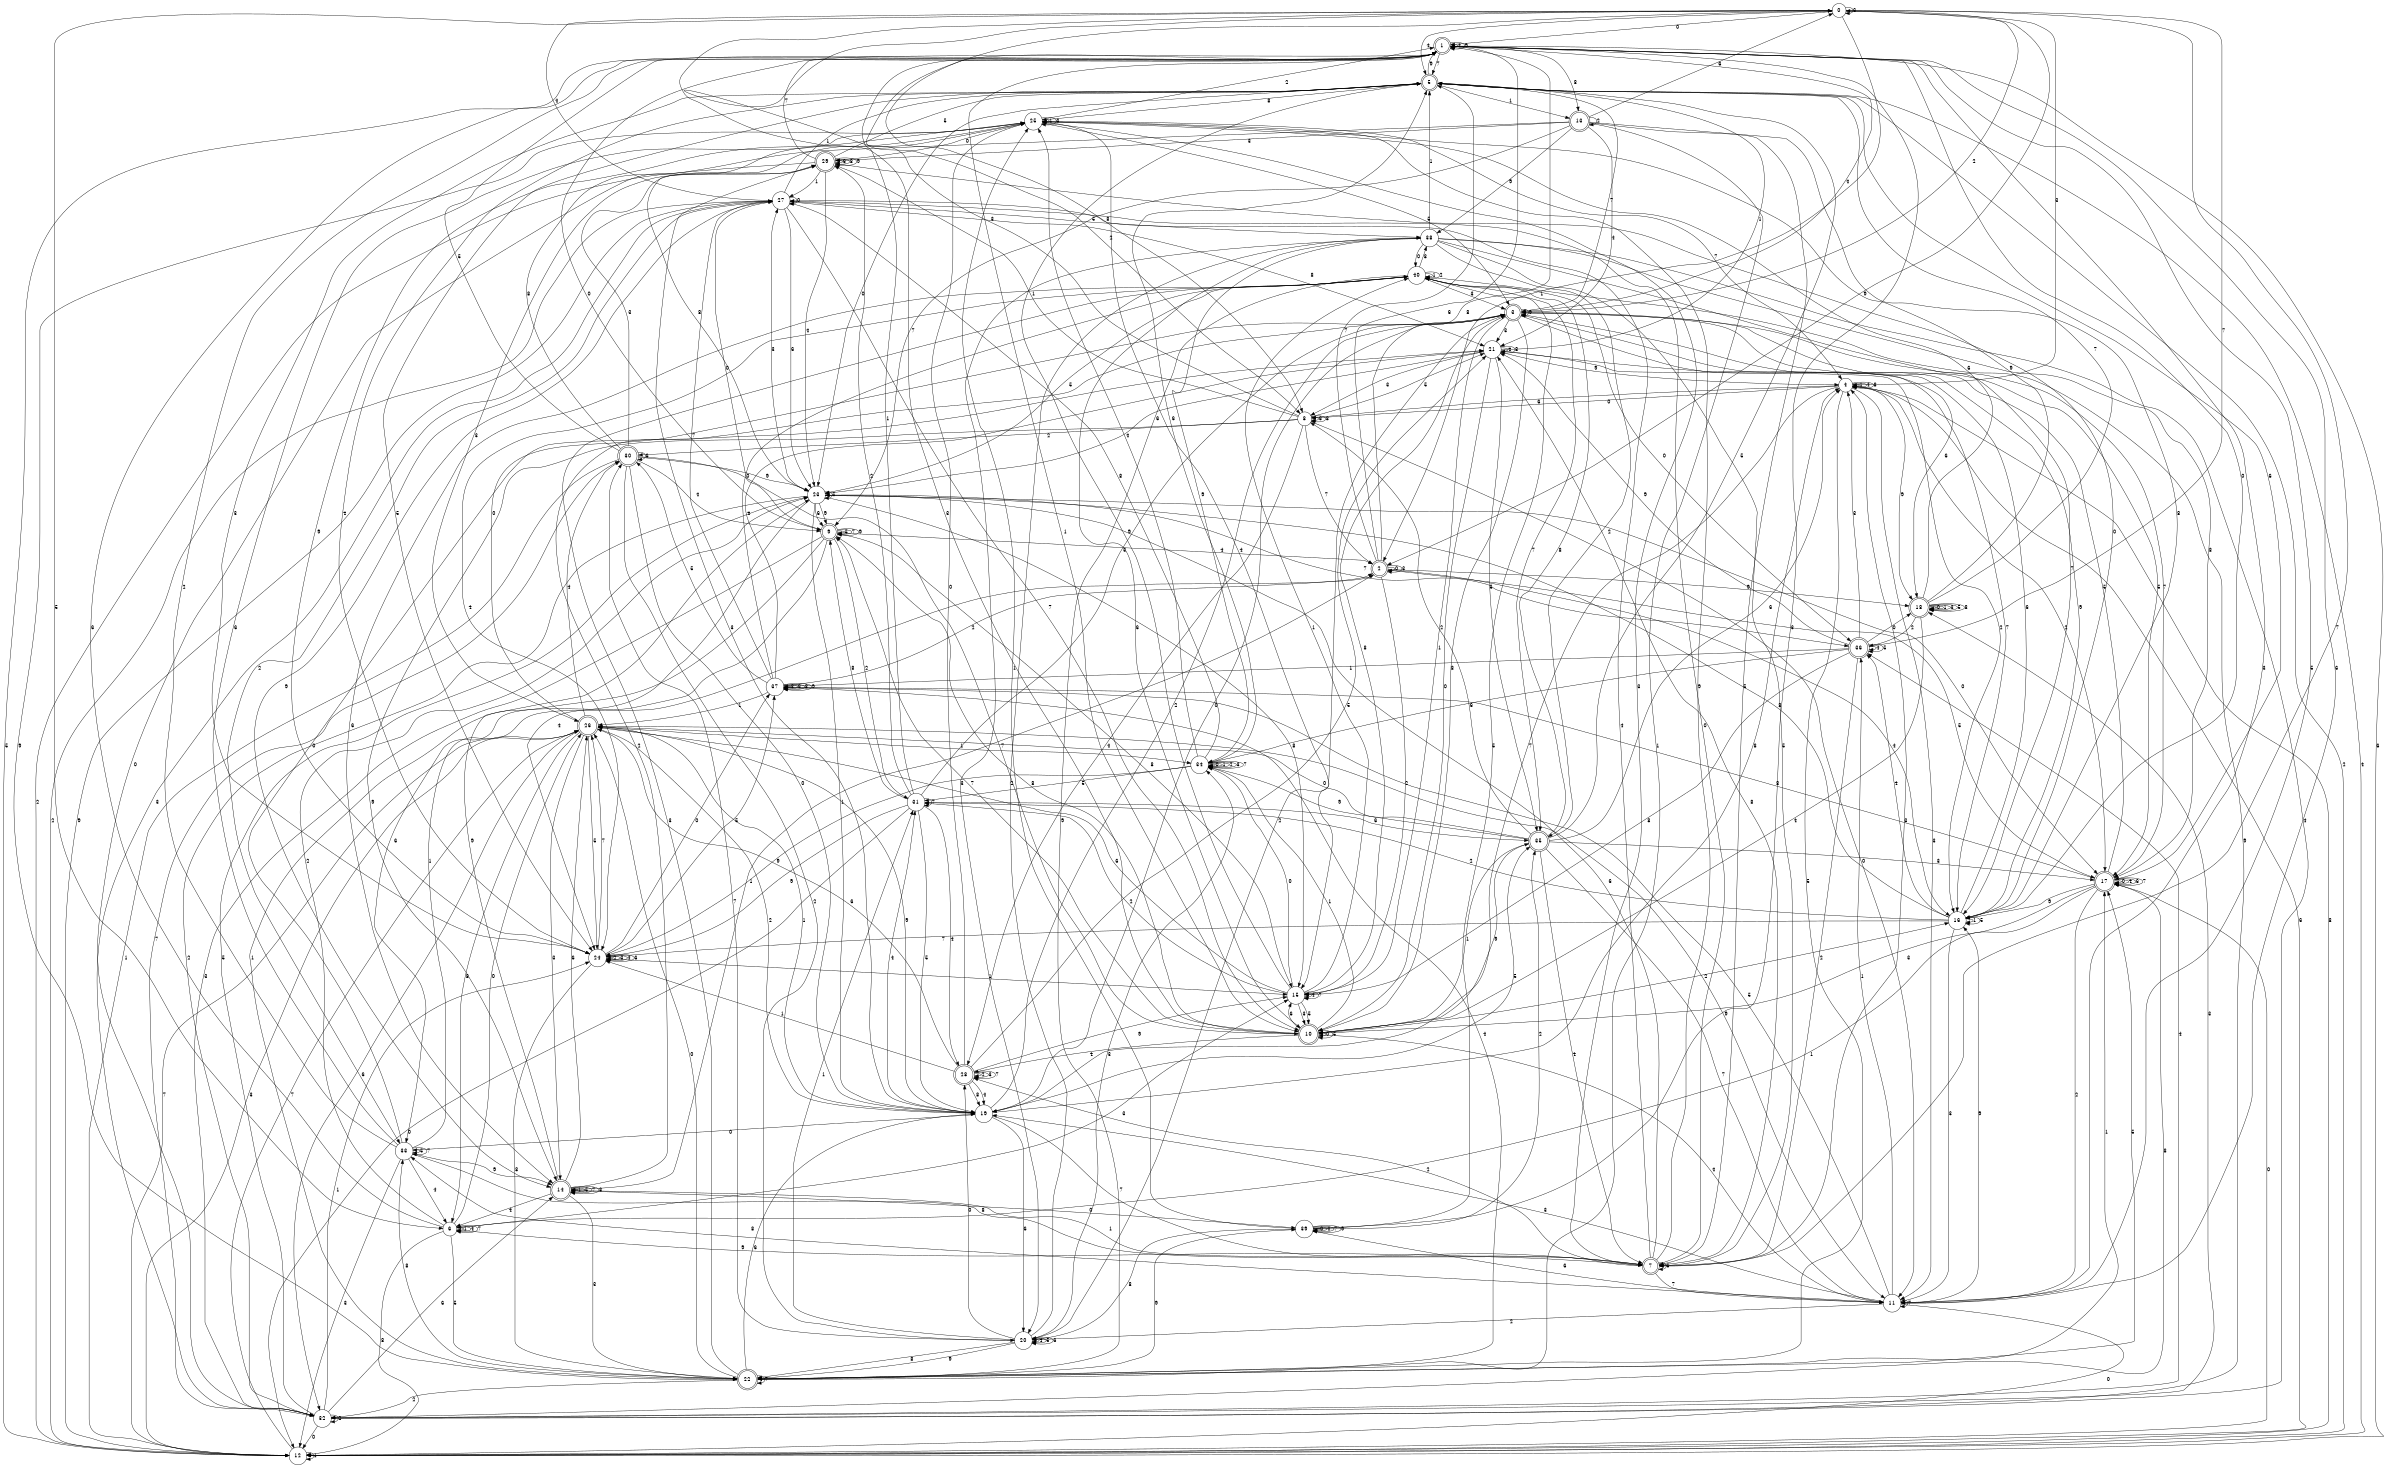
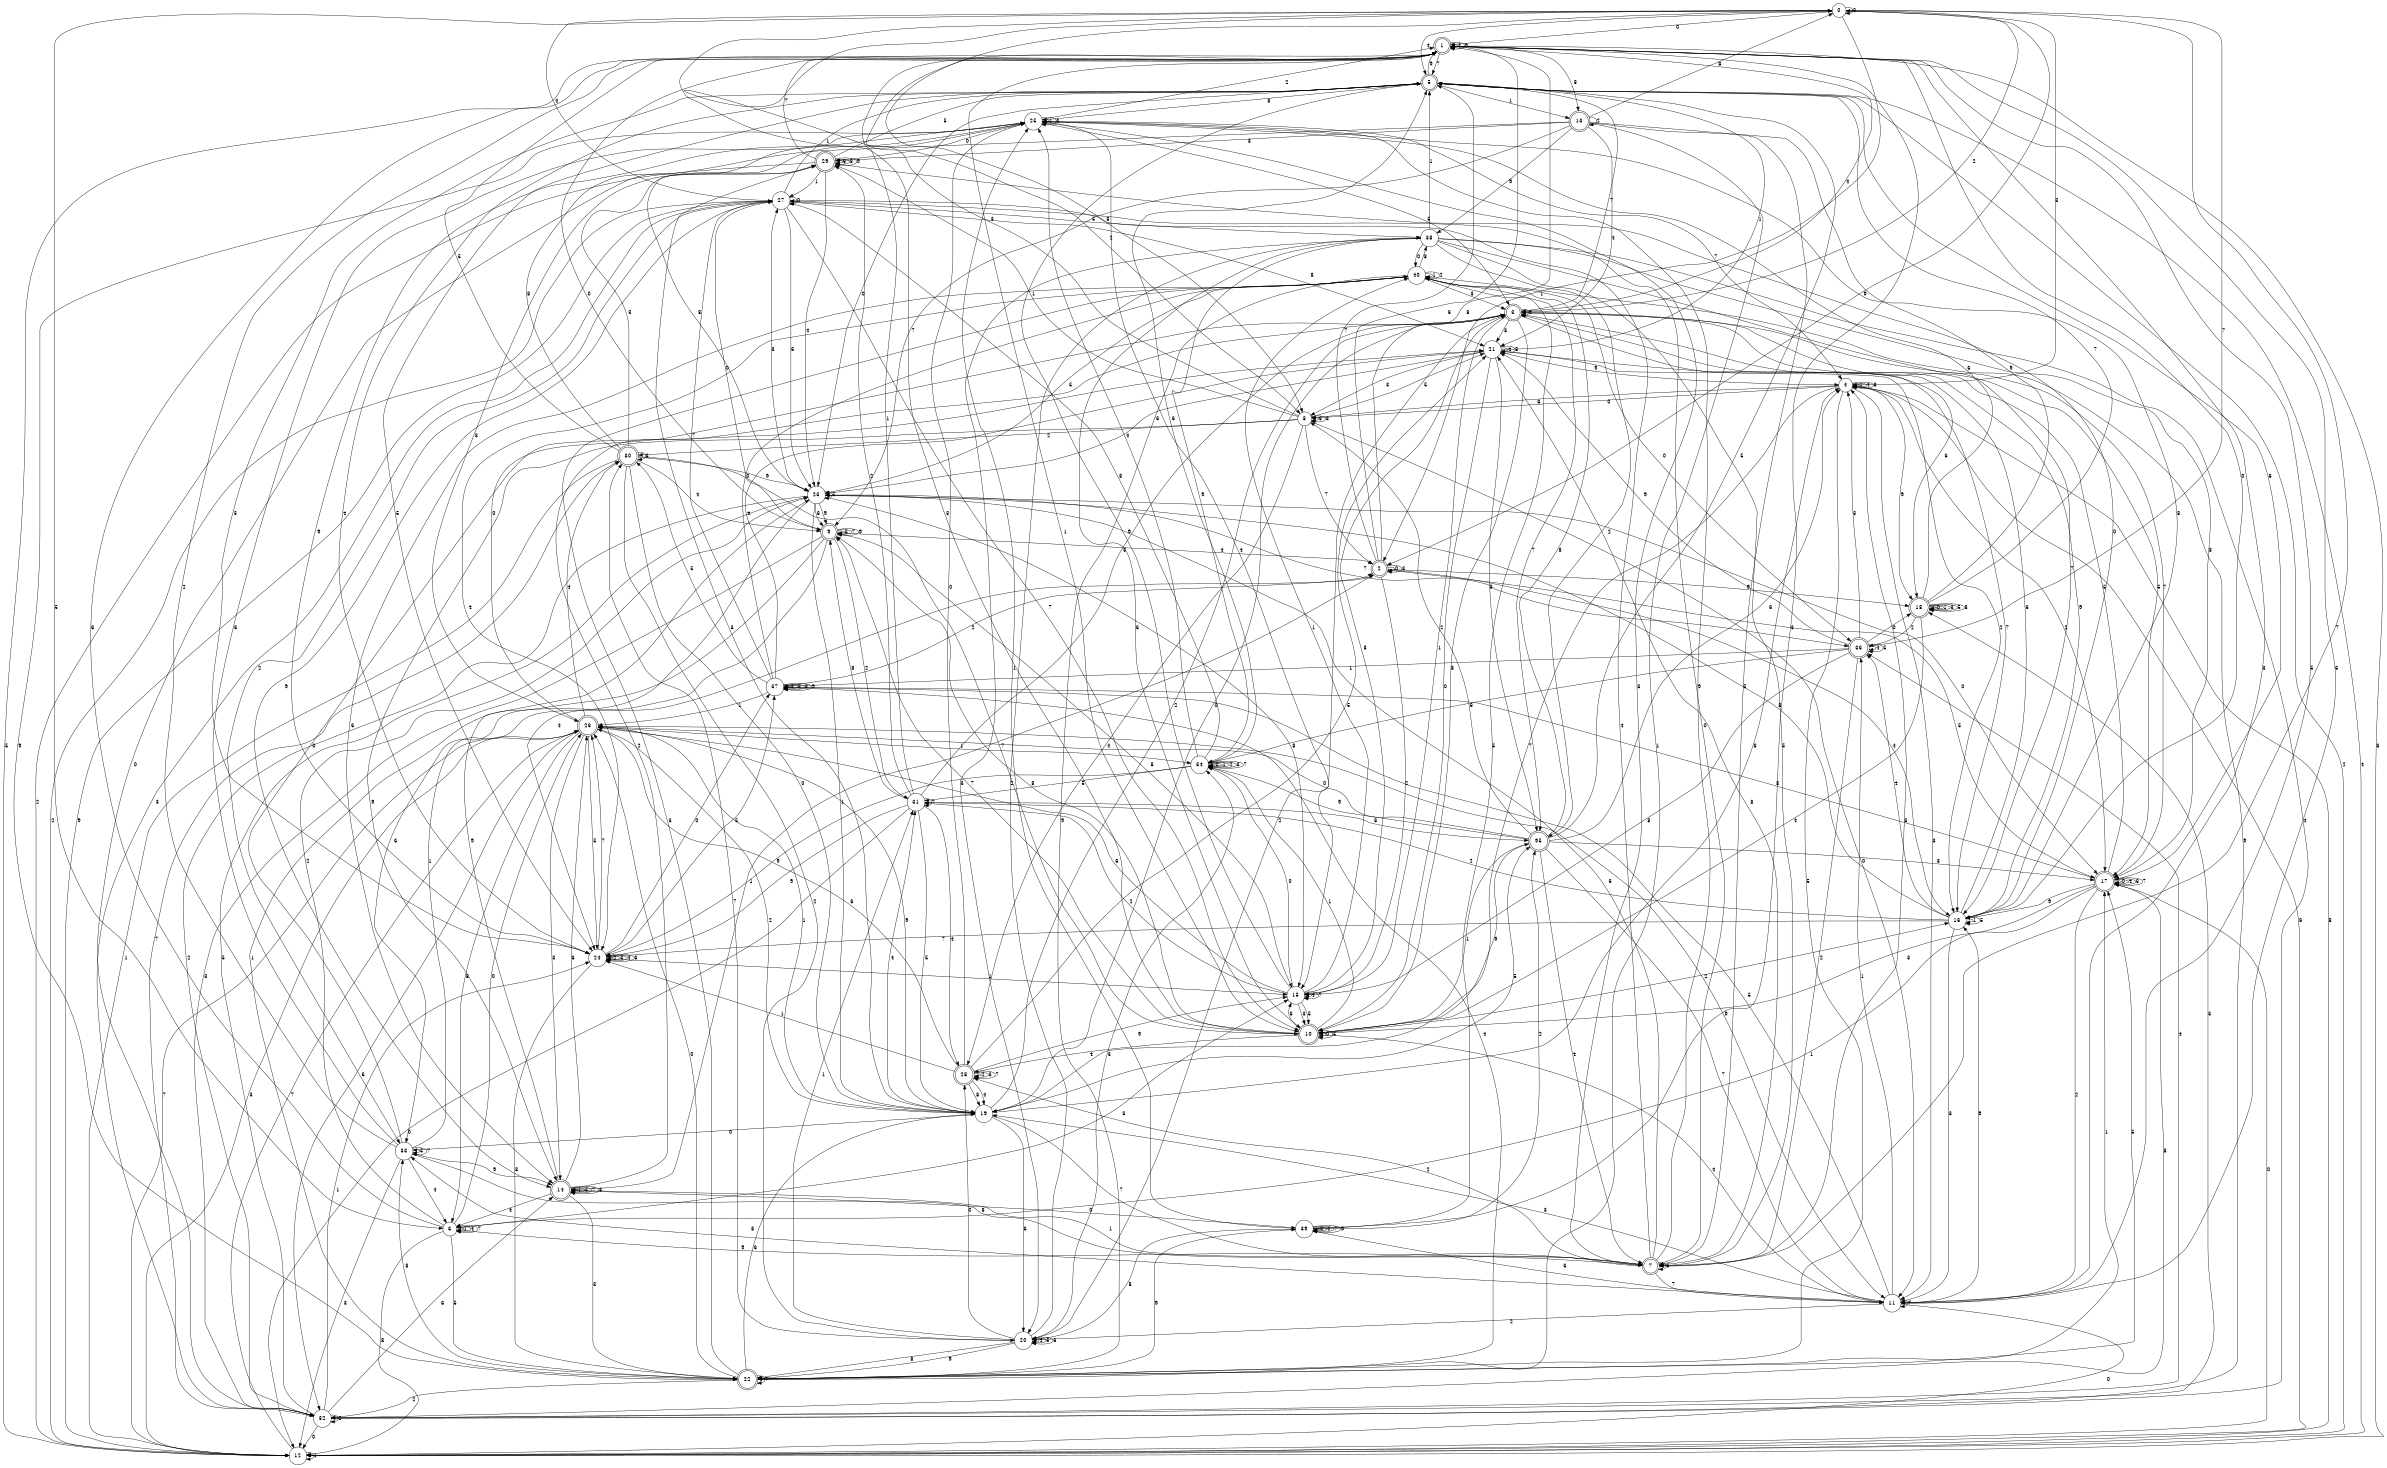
node "35": label "35" -> "95"
